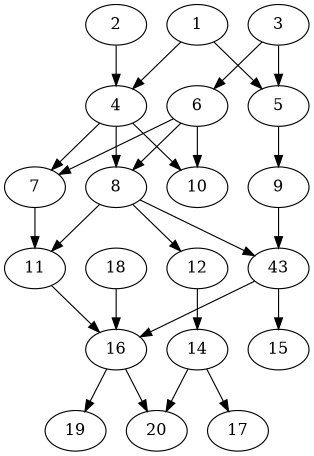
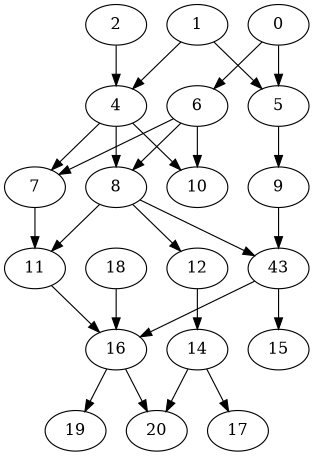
node "3": label "3" -> "0"
